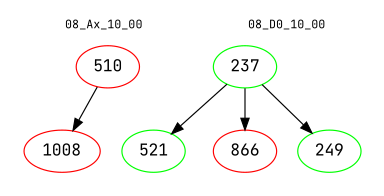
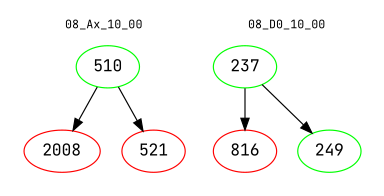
node "510": color red -> green
edge "237" -> "521": now "510" -> "521"
node "1008": label "1008" -> "2008"
node "521": color green -> red
node "866": label "866" -> "816"
